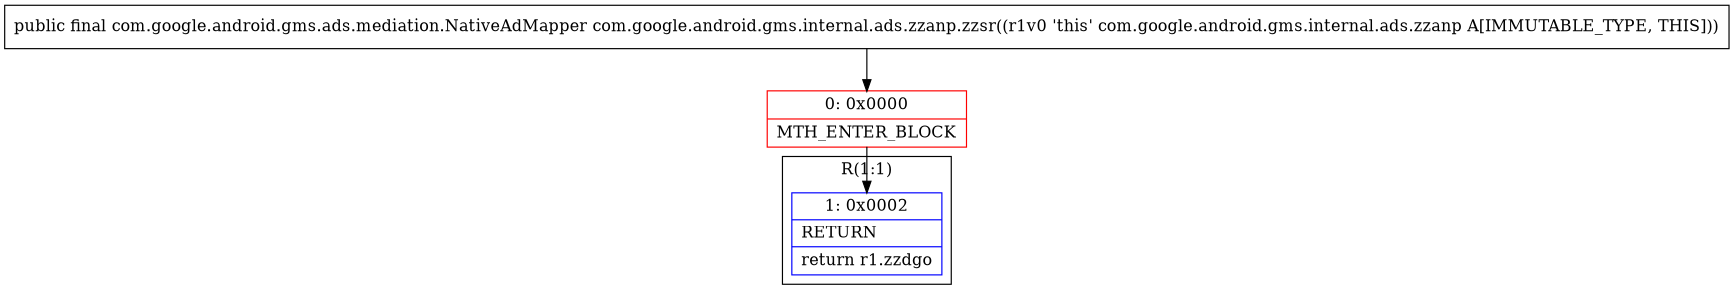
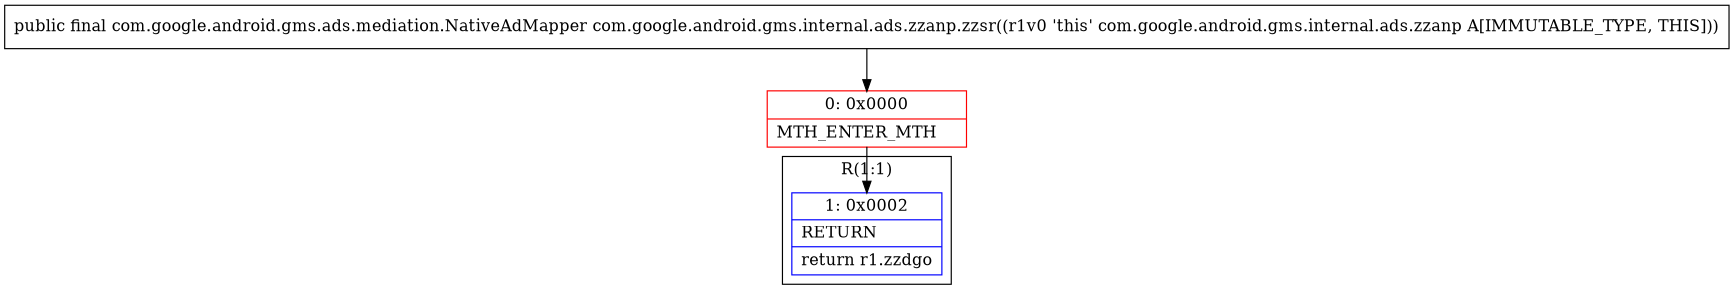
node "0: 0x0000": text "MTH_ENTER_BLOCK" -> "MTH_ENTER_MTH"
